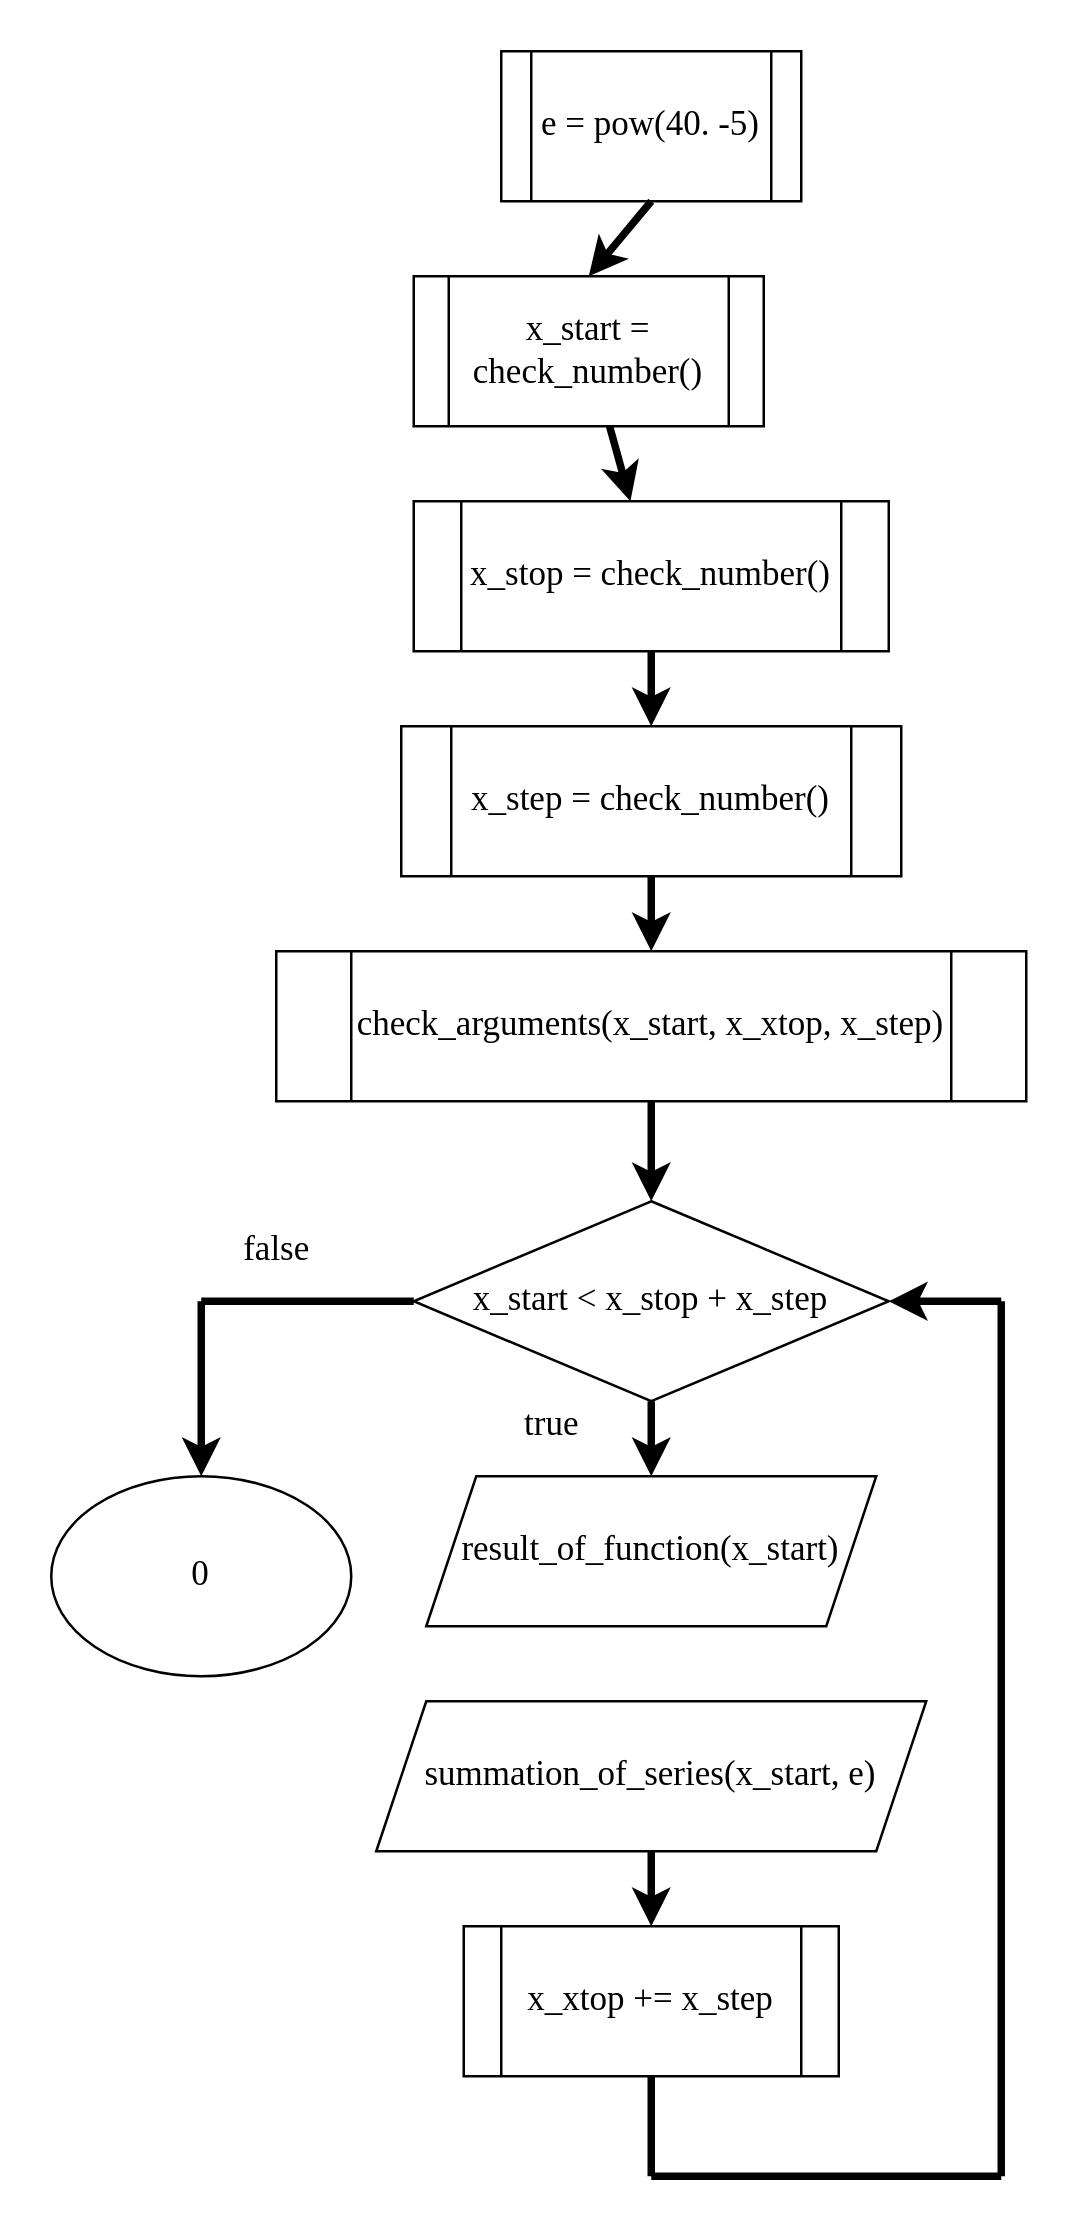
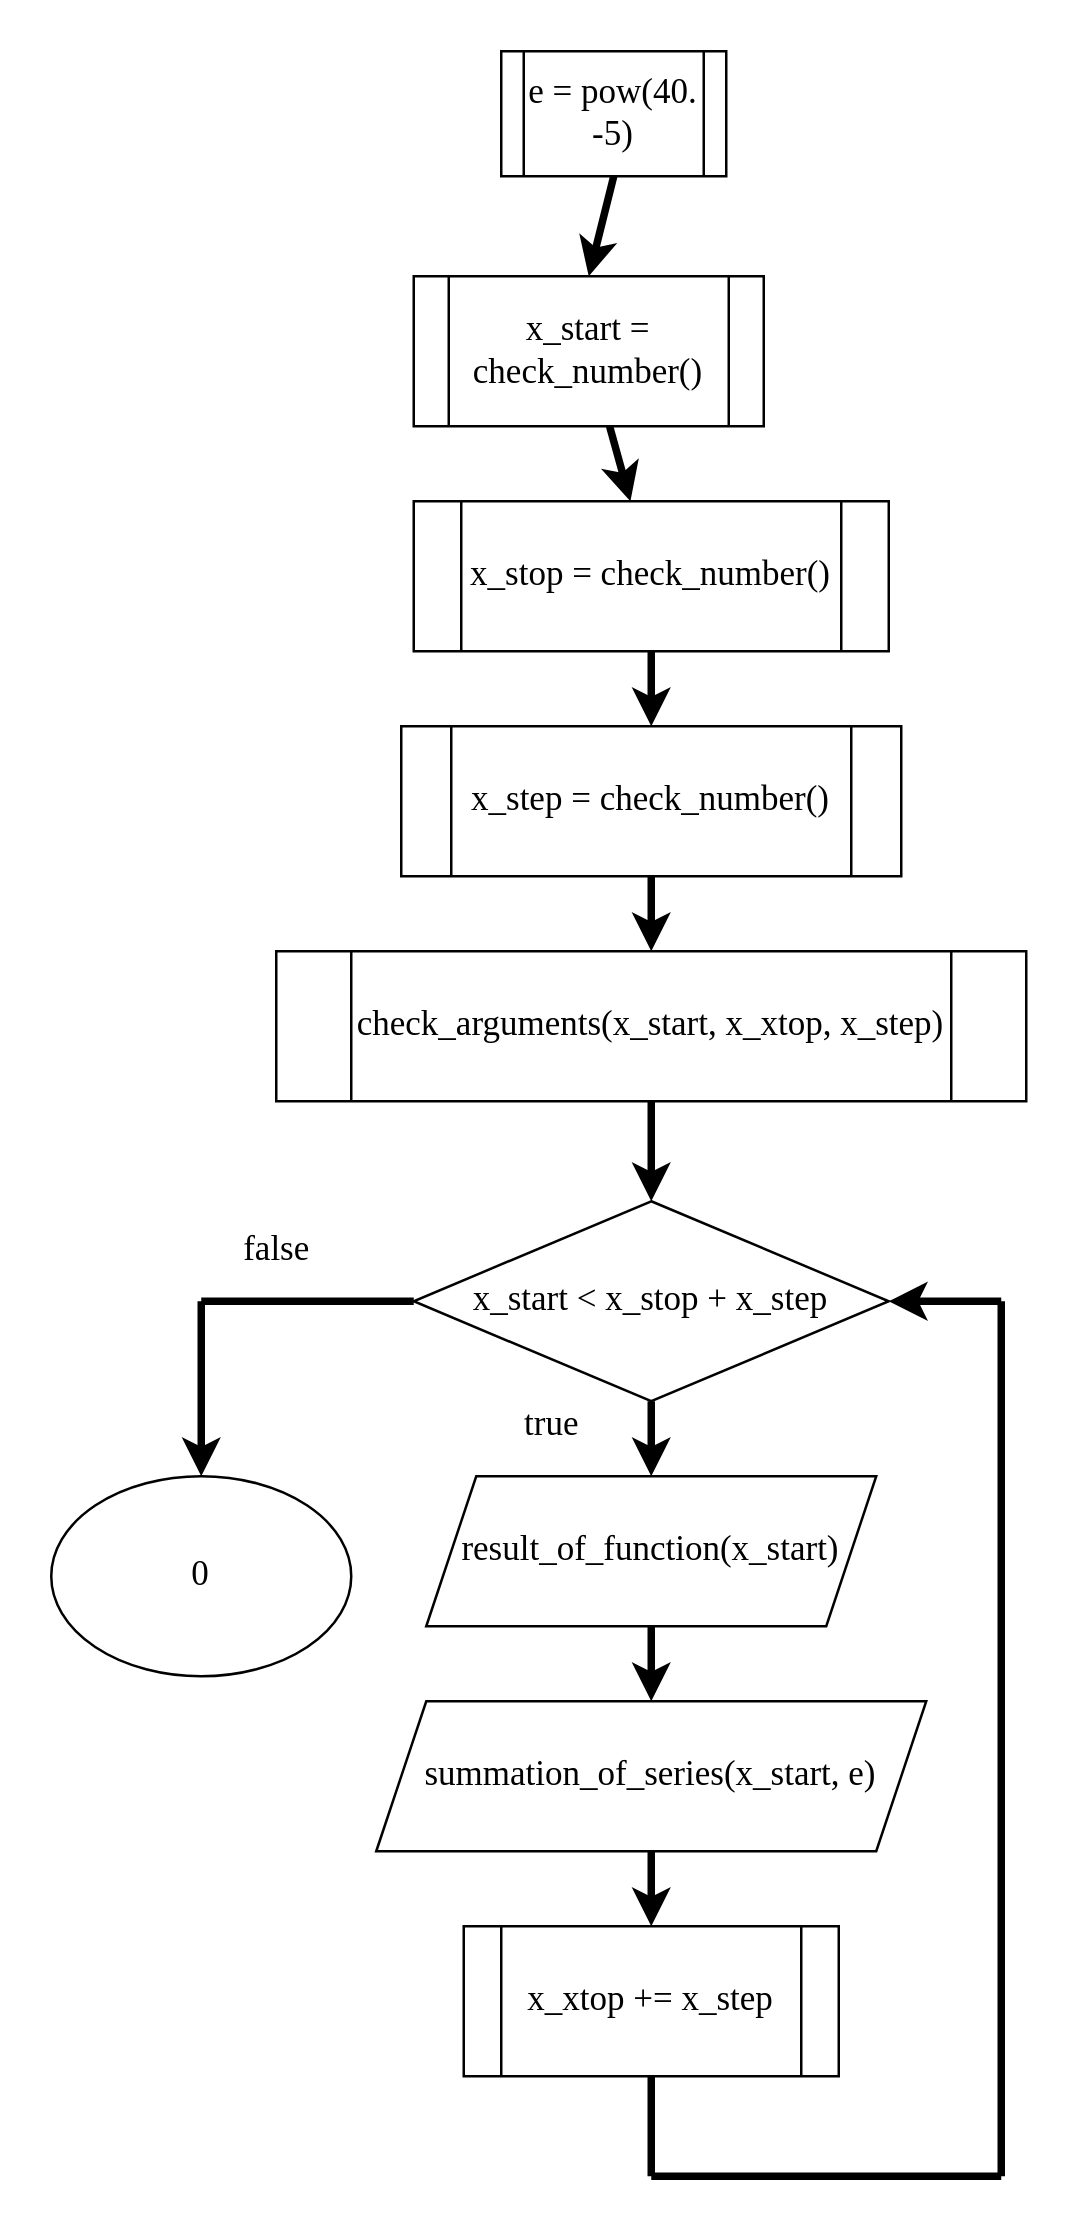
node "e = pow(40. -5)": size 300x150 -> 225x125
edge "result_of_function(x_start)" -> "summation_of_series(x_start, e)": added
